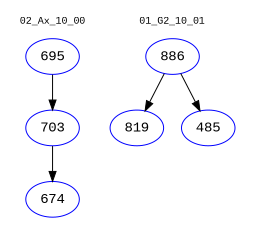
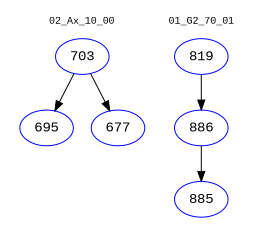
cluster "01_G2_10_01": label "01_G2_10_01" -> "01_G2_70_01"
edge "695" -> "703": reversed
edge "886" -> "819": reversed
node "485": label "485" -> "885"
node "674": label "674" -> "677"
